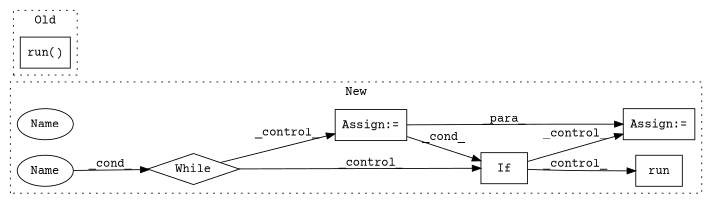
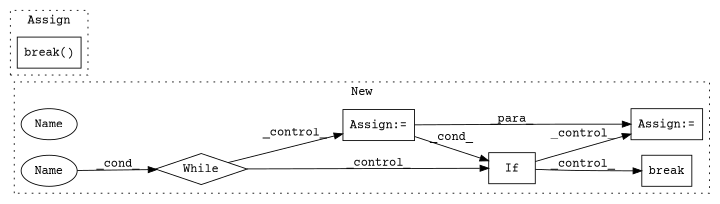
cluster "Old": label "Old" -> "Assign"
node "run()": label "run()" -> "break()"
node "run": label "run" -> "break"
